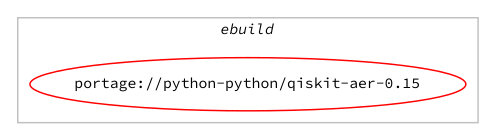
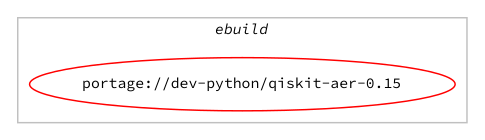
node "portage://python-python/qiskit-aer-0.15": label "portage://python-python/qiskit-aer-0.15" -> "portage://dev-python/qiskit-aer-0.15"
